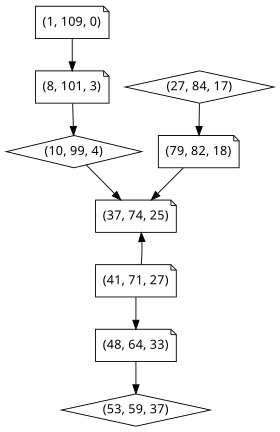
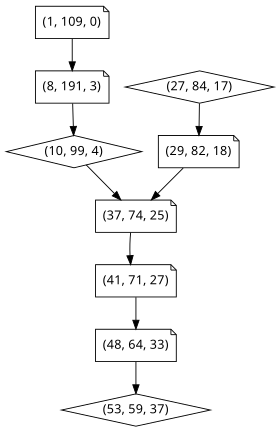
node "(8, 101, 3)": label "(8, 101, 3)" -> "(8, 191, 3)"
node "(79, 82, 18)": label "(79, 82, 18)" -> "(29, 82, 18)"
edge "(41, 71, 27)" -> "(37, 74, 25)": reversed
